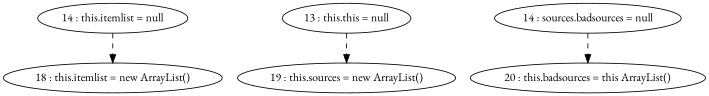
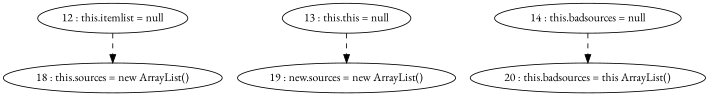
node "14 : this.itemlist = null": label "14 : this.itemlist = null" -> "12 : this.itemlist = null"
node "14 : sources.badsources = null": label "14 : sources.badsources = null" -> "14 : this.badsources = null"
node "18 : this.itemlist = new ArrayList()": label "18 : this.itemlist = new ArrayList()" -> "18 : this.sources = new ArrayList()"
node "19 : this.sources = new ArrayList()": label "19 : this.sources = new ArrayList()" -> "19 : new.sources = new ArrayList()"
